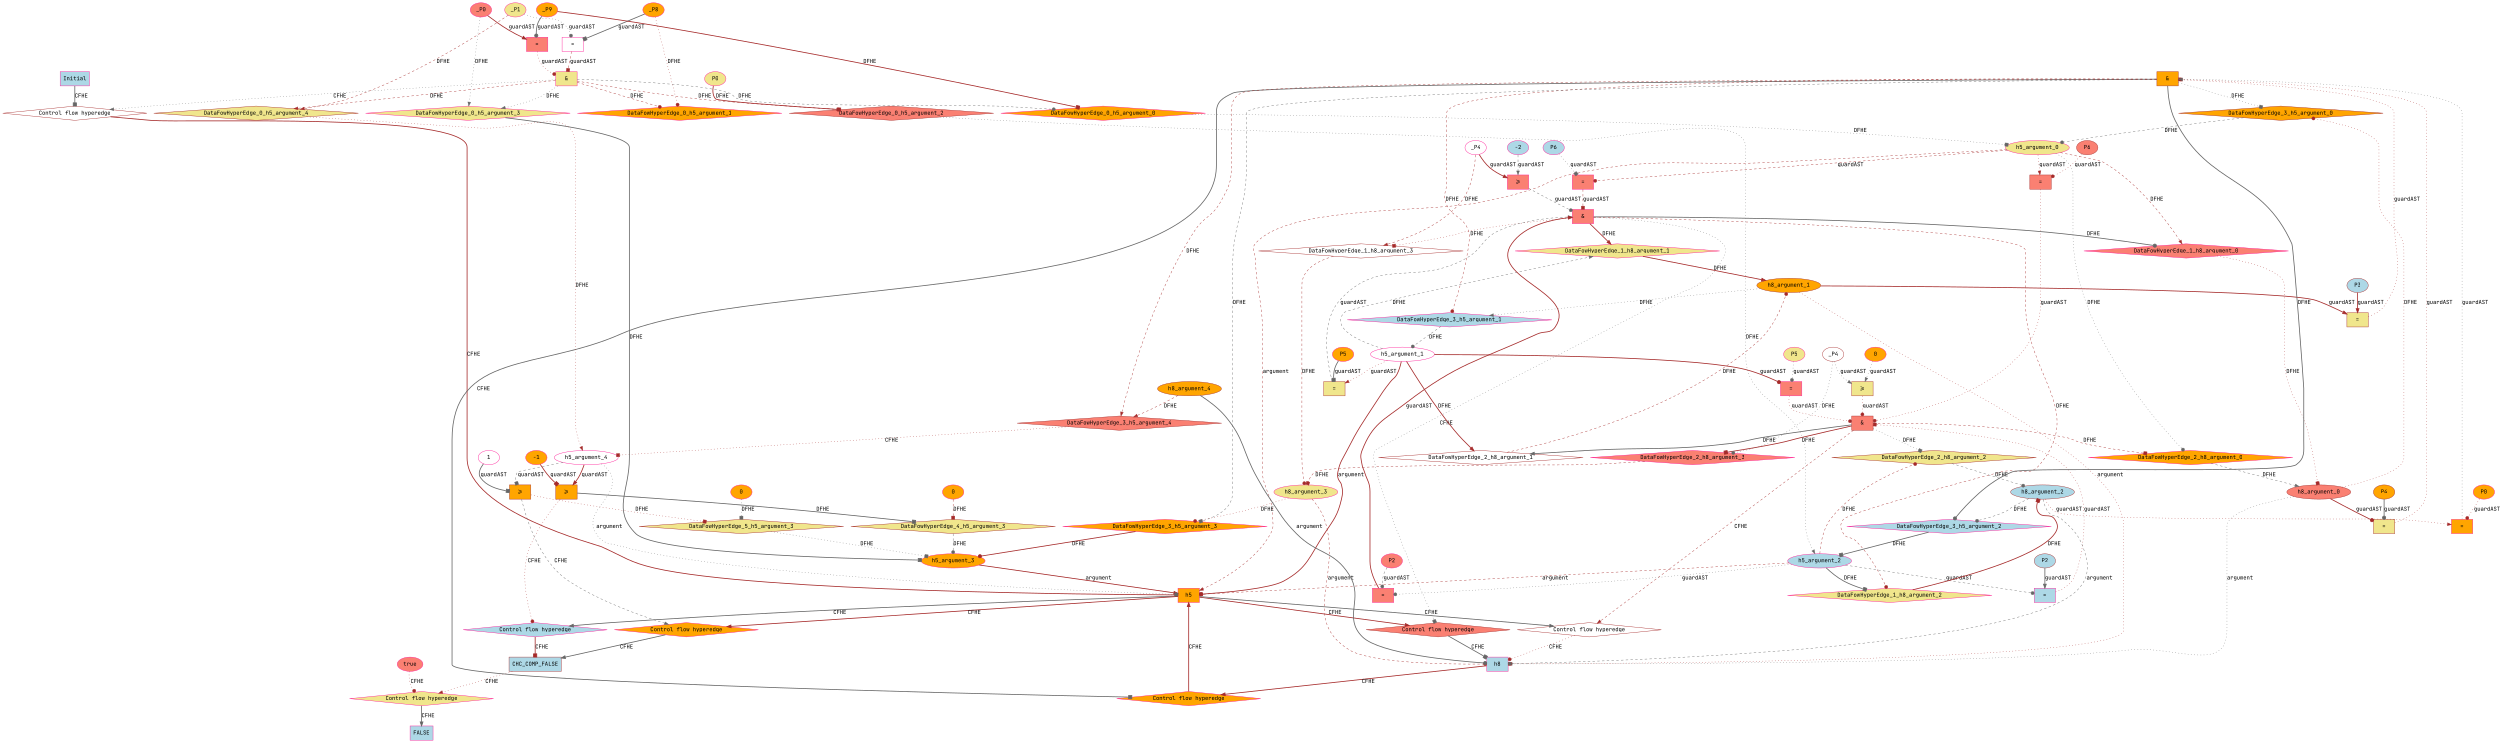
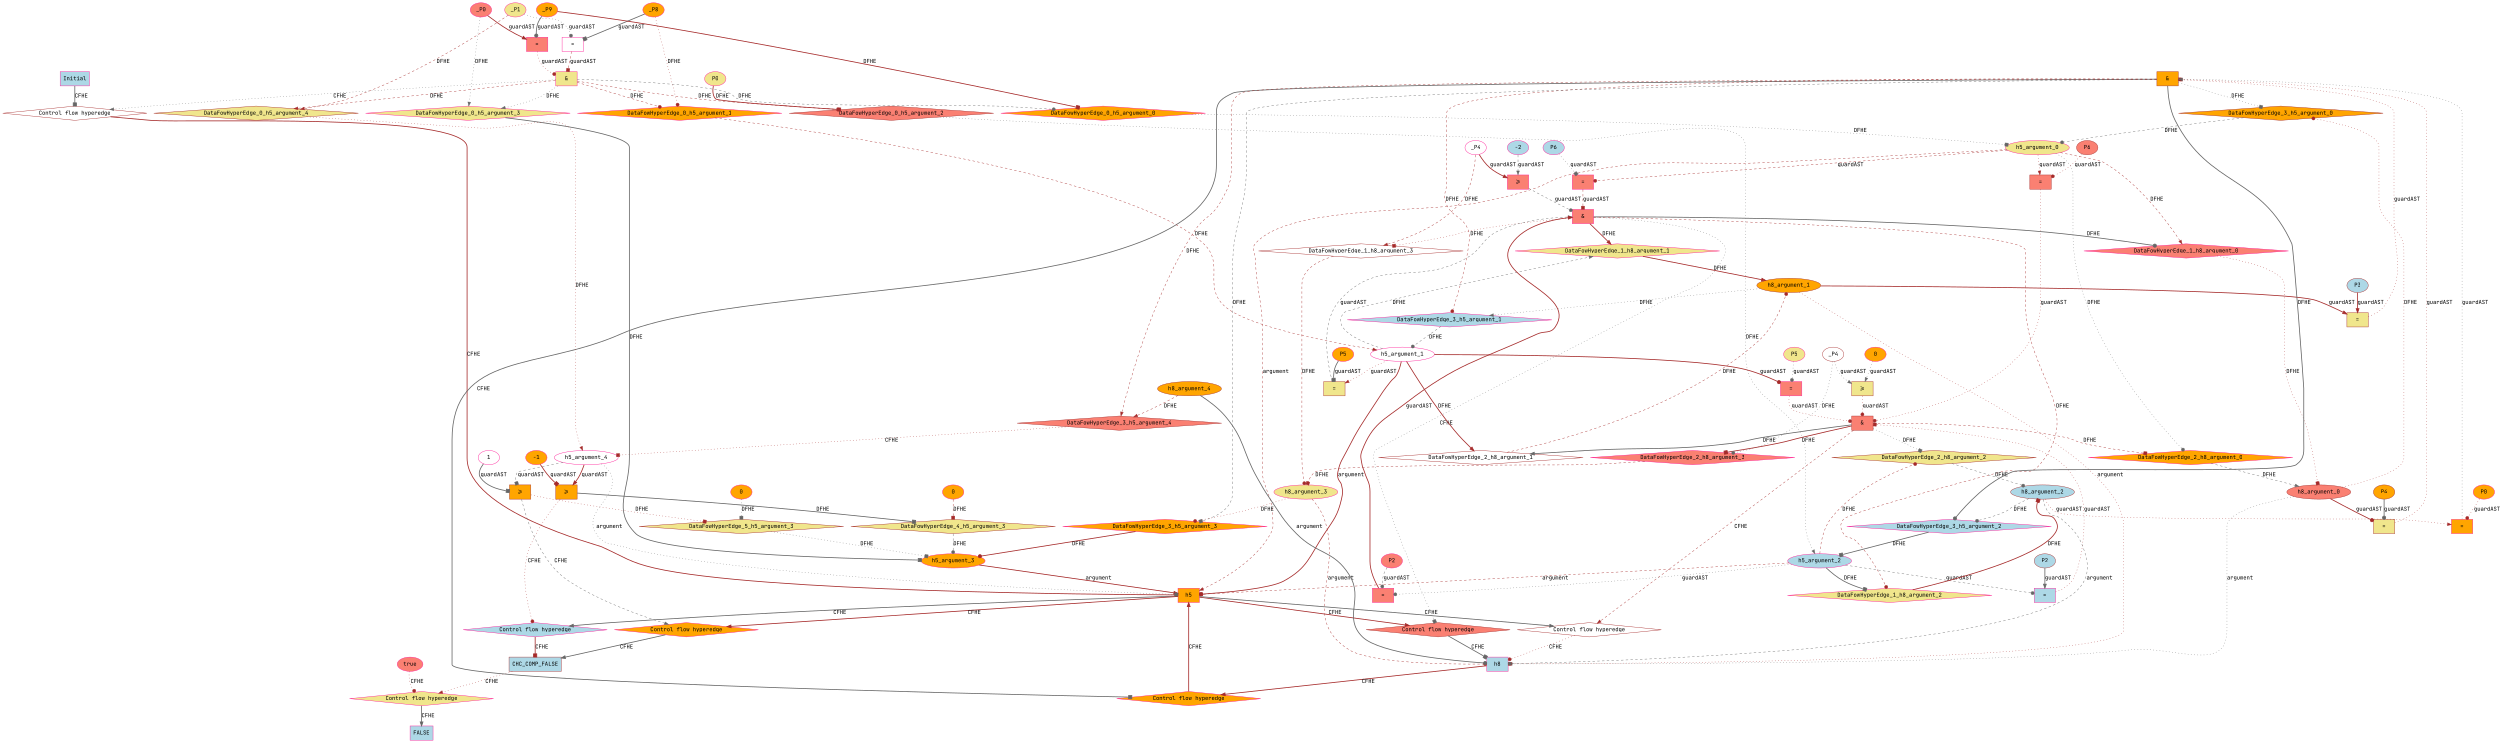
edge "DataFowHyperEdge_0_h5_argument_1" -> "h5_argument_1": added, label "DFHE"
